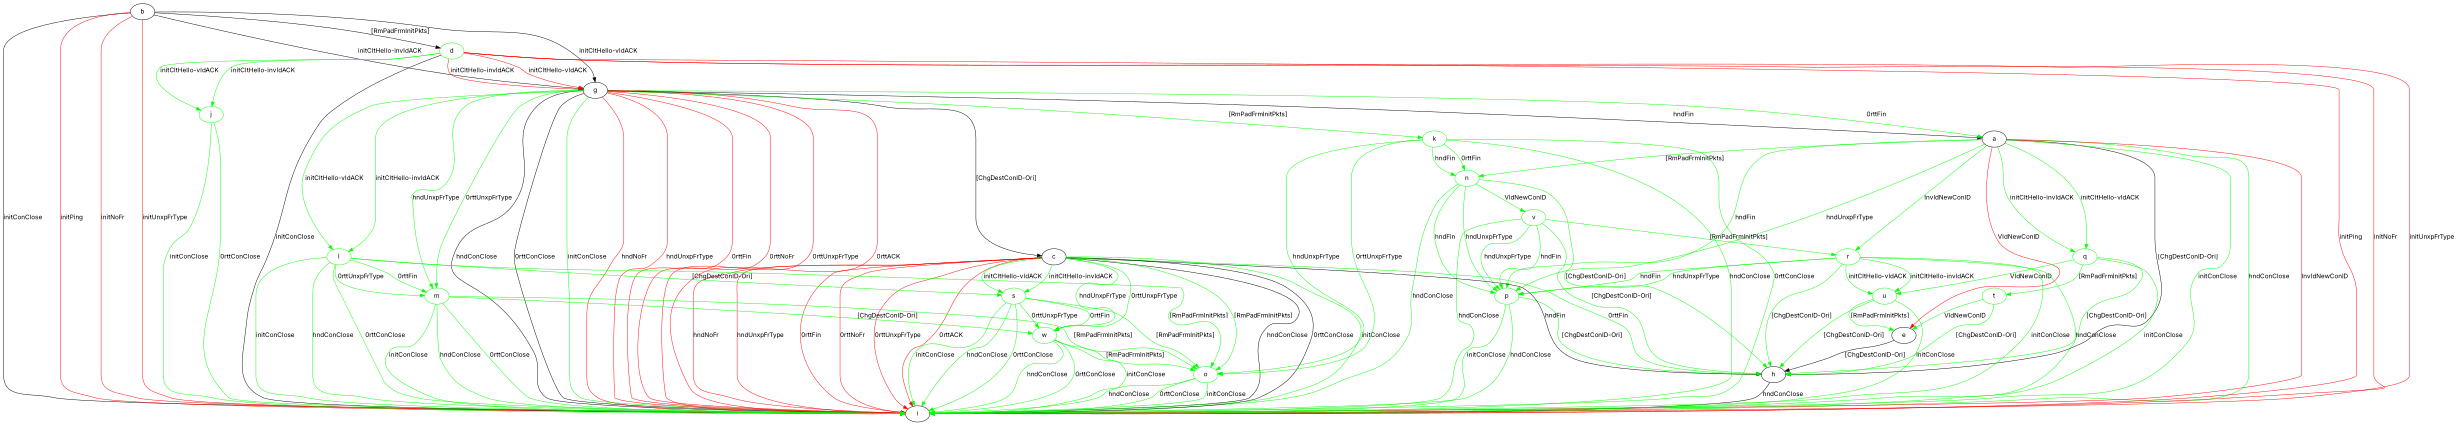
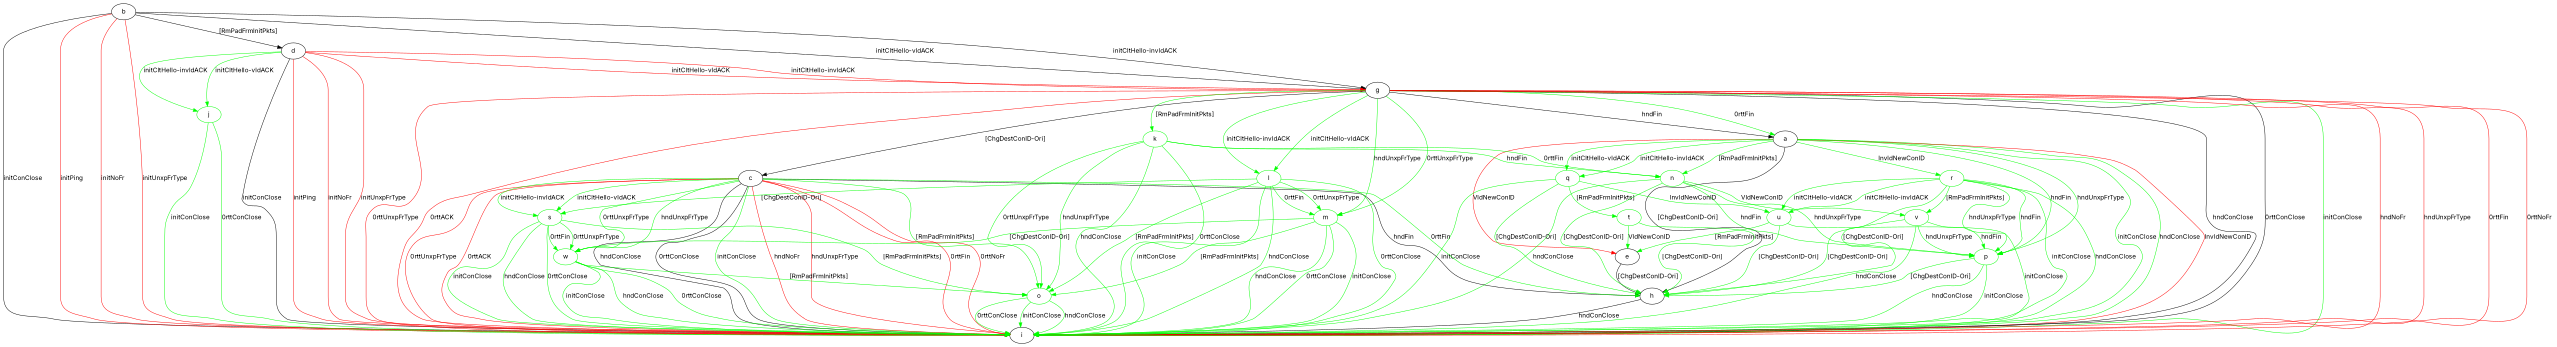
node "d": color green -> black
edge "v" -> "r": reversed
edge "q" -> "u": label "VldNewConID " -> "InvldNewConID "
